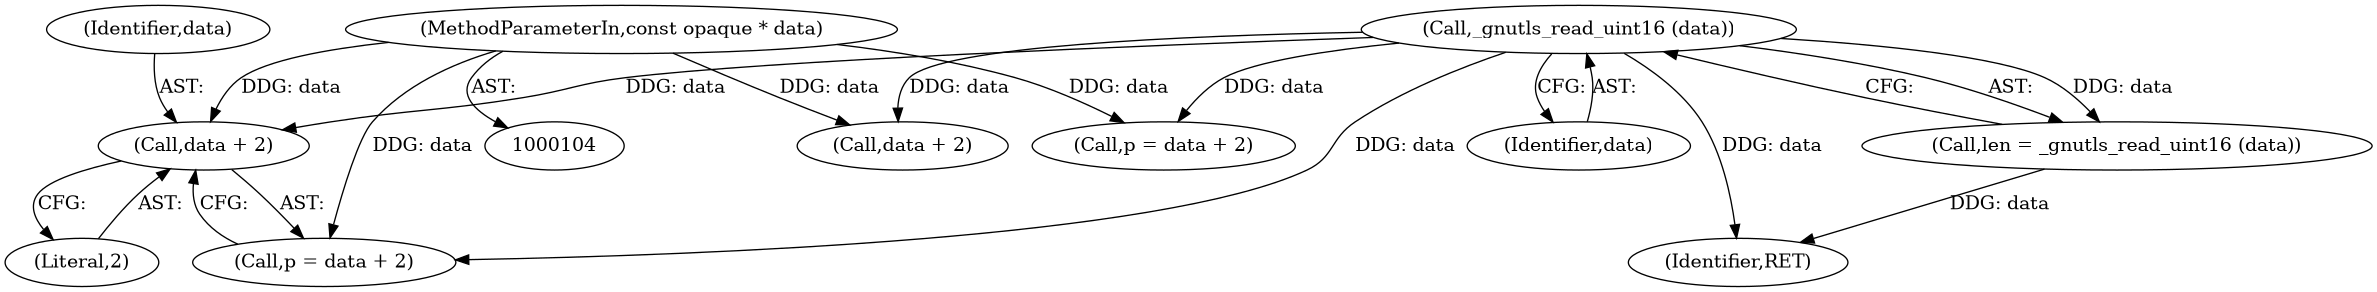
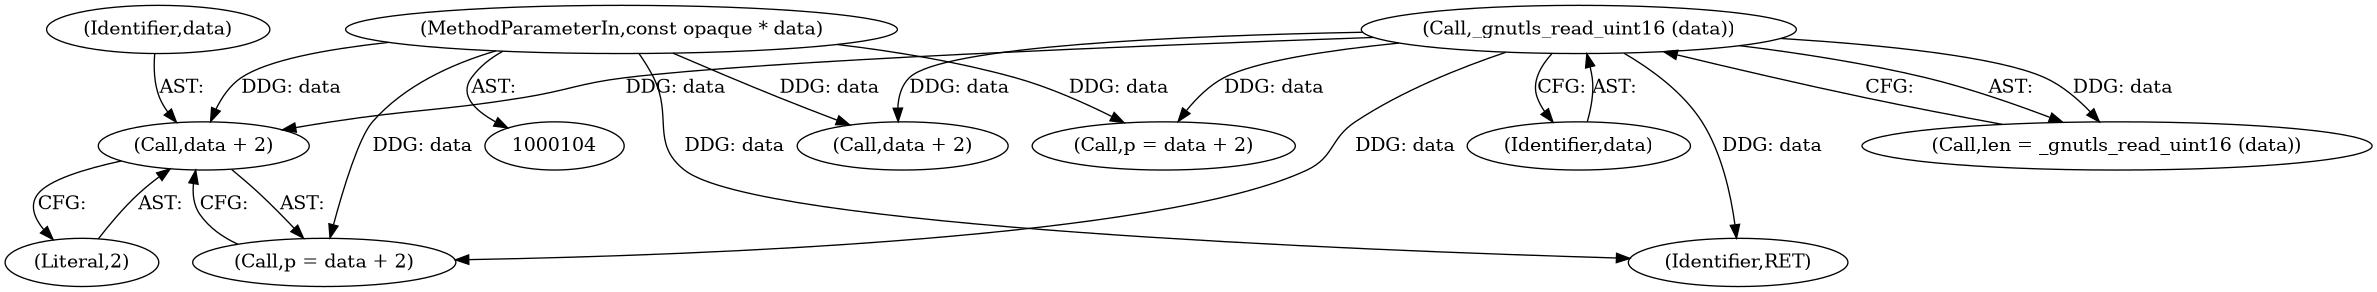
edge "(Call,len = _gnutls_read_uint16 (data))" -> "(Identifier,RET)": now "(MethodParameterIn,const opaque * data)" -> "(Identifier,RET)"
